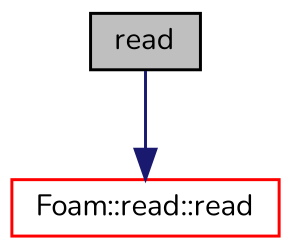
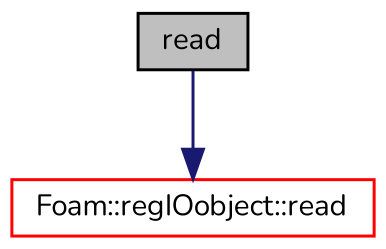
node "Foam::read::read": label "Foam::read::read" -> "Foam::regIOobject::read"
